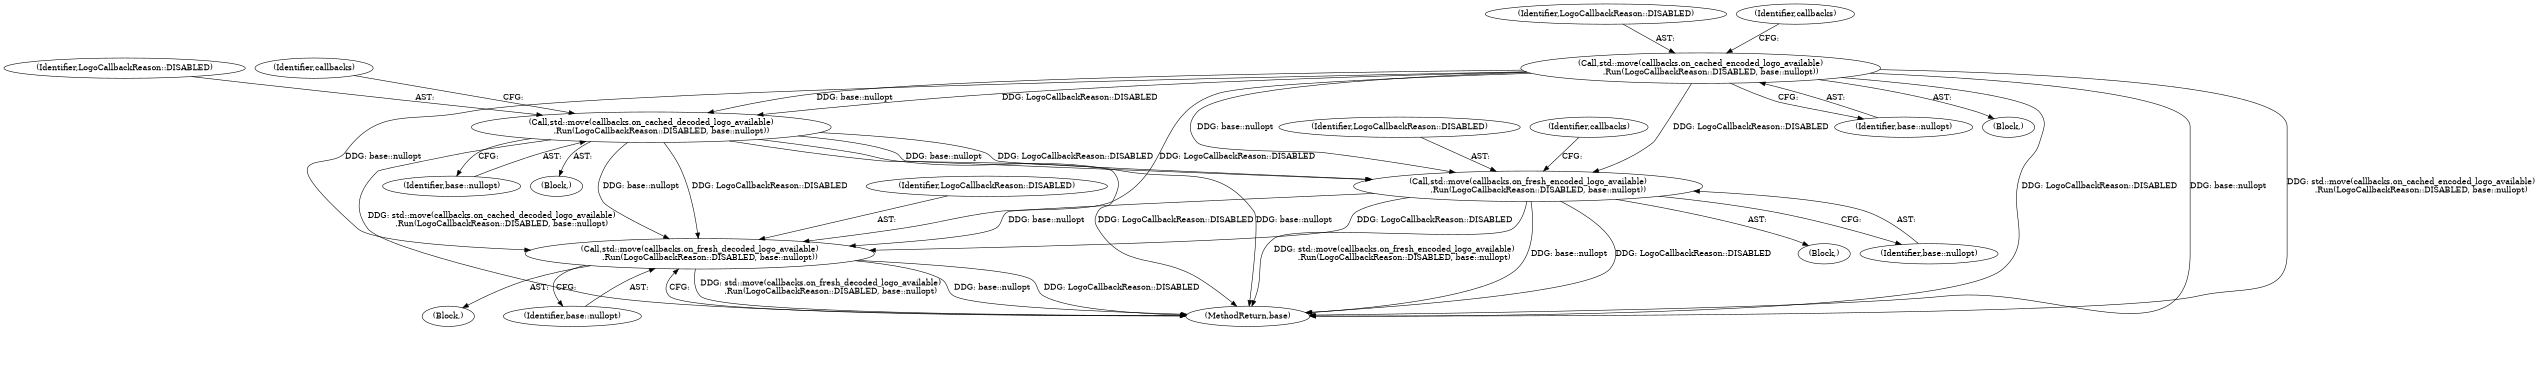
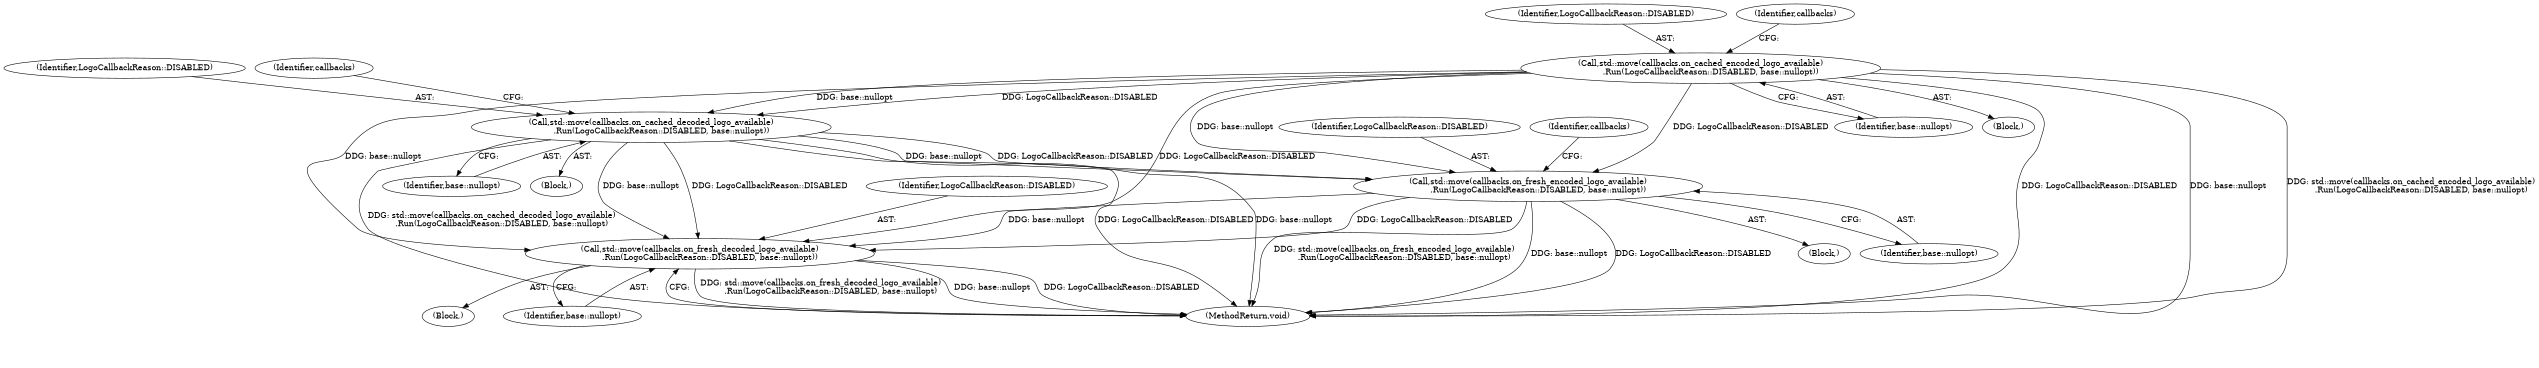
node "(MethodReturn,base)": label "(MethodReturn,base)" -> "(MethodReturn,void)"
